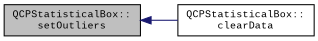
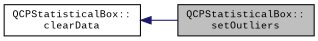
edge "QCPStatisticalBox:: clearData" -> "QCPStatisticalBox:: setOutliers": reversed
